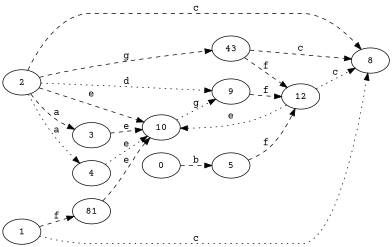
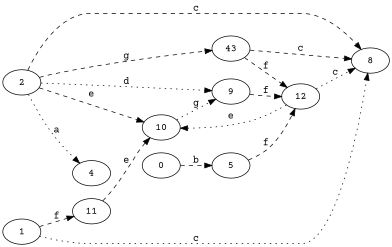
node "3": removed
edge "4" -> "10": removed, label "e"
node "81": label "81" -> "11"
